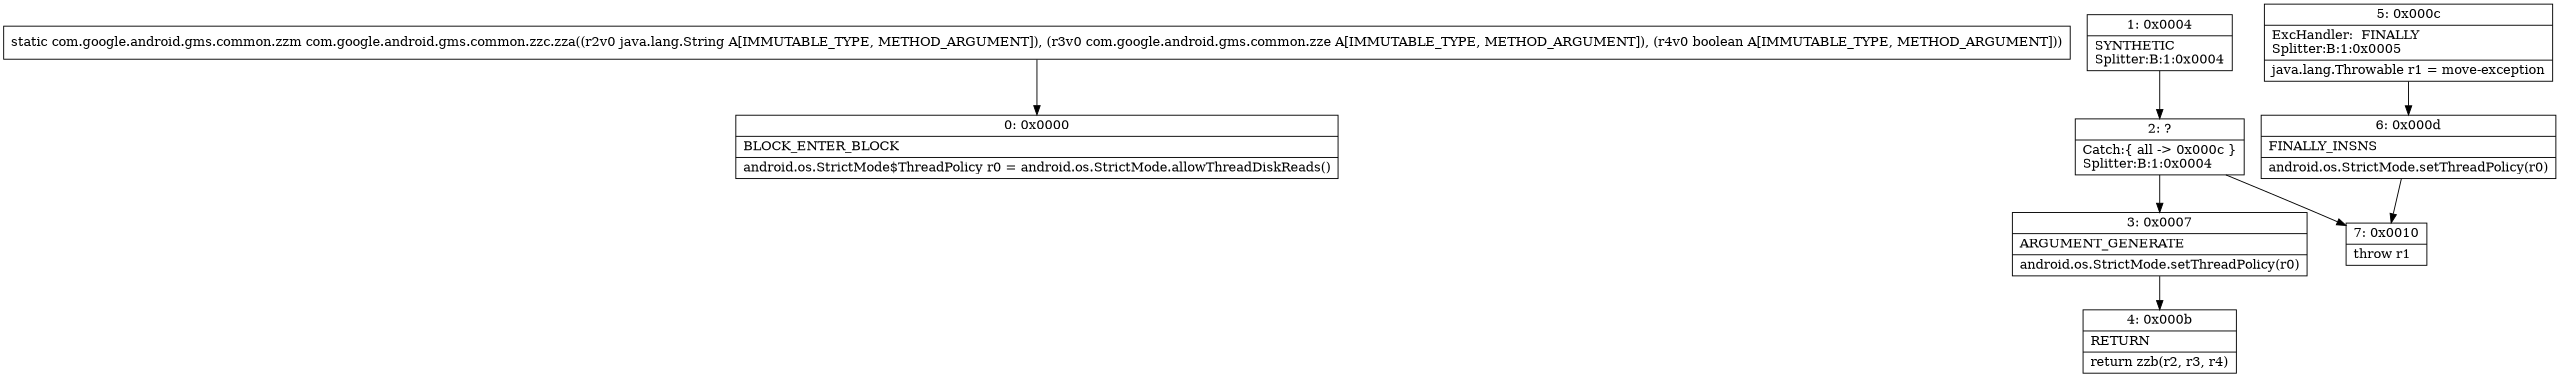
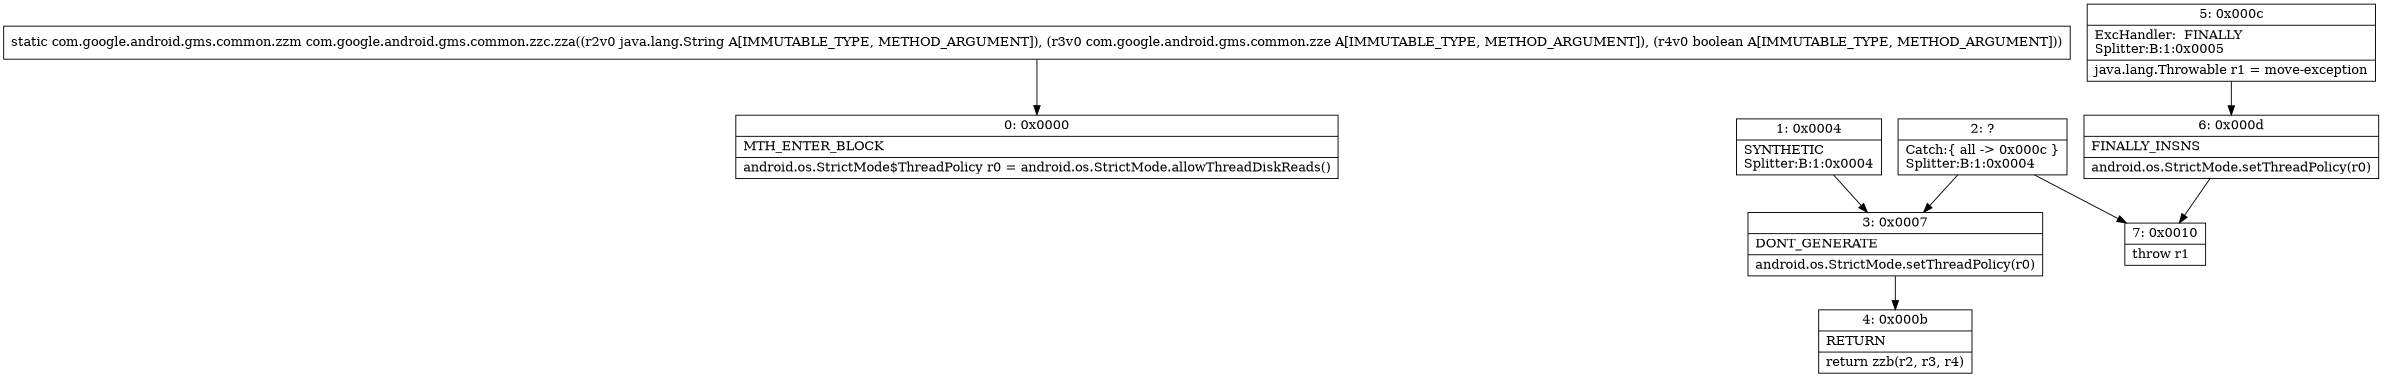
edge "1: 0x0004" -> "2: ?": now "1: 0x0004" -> "3: 0x0007"
node "0: 0x0000": text "BLOCK_ENTER_BLOCK" -> "MTH_ENTER_BLOCK"
node "3: 0x0007": text "ARGUMENT_GENERATE" -> "DONT_GENERATE"
